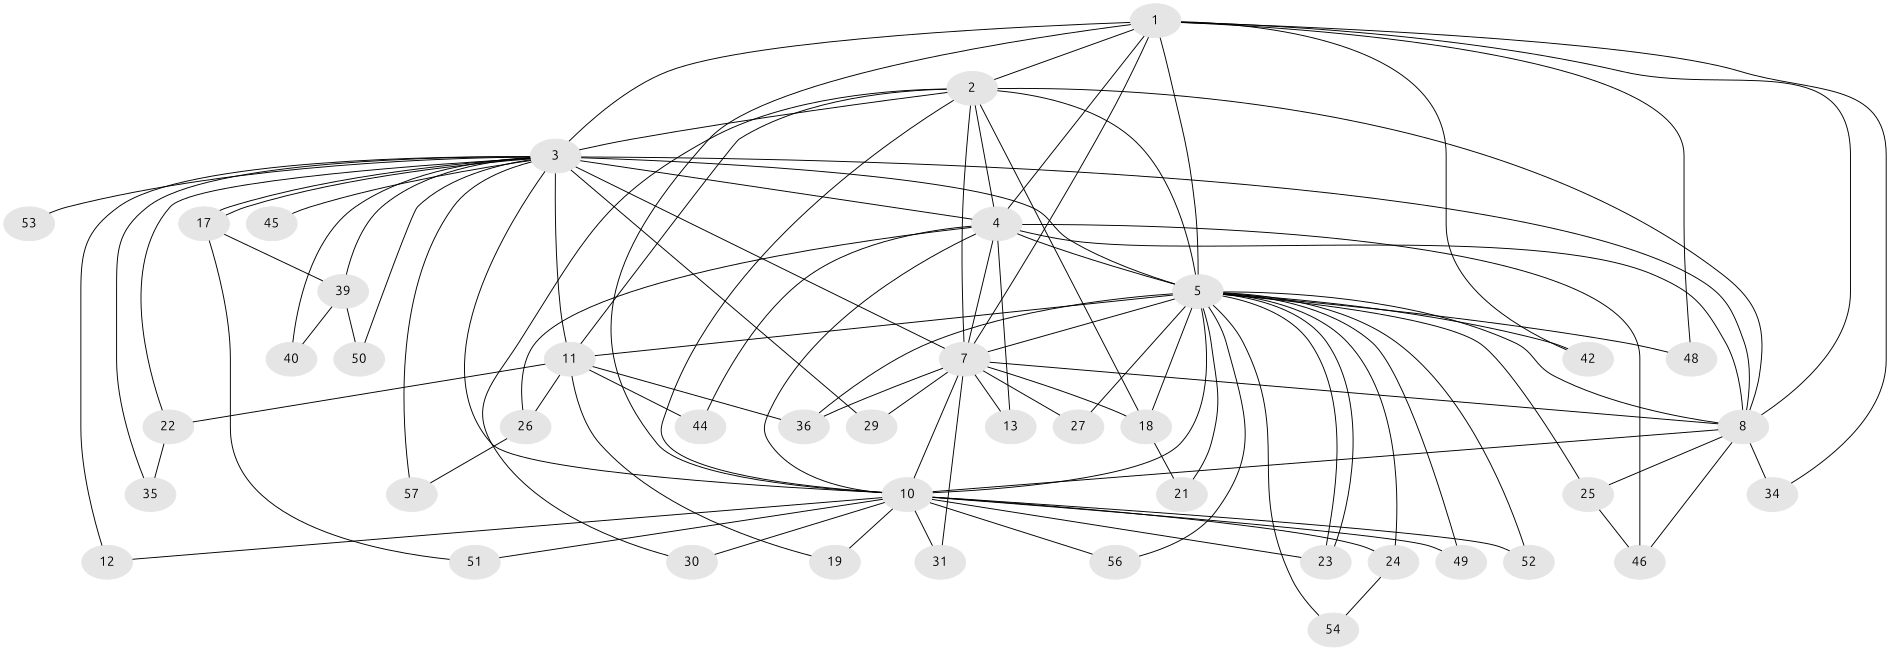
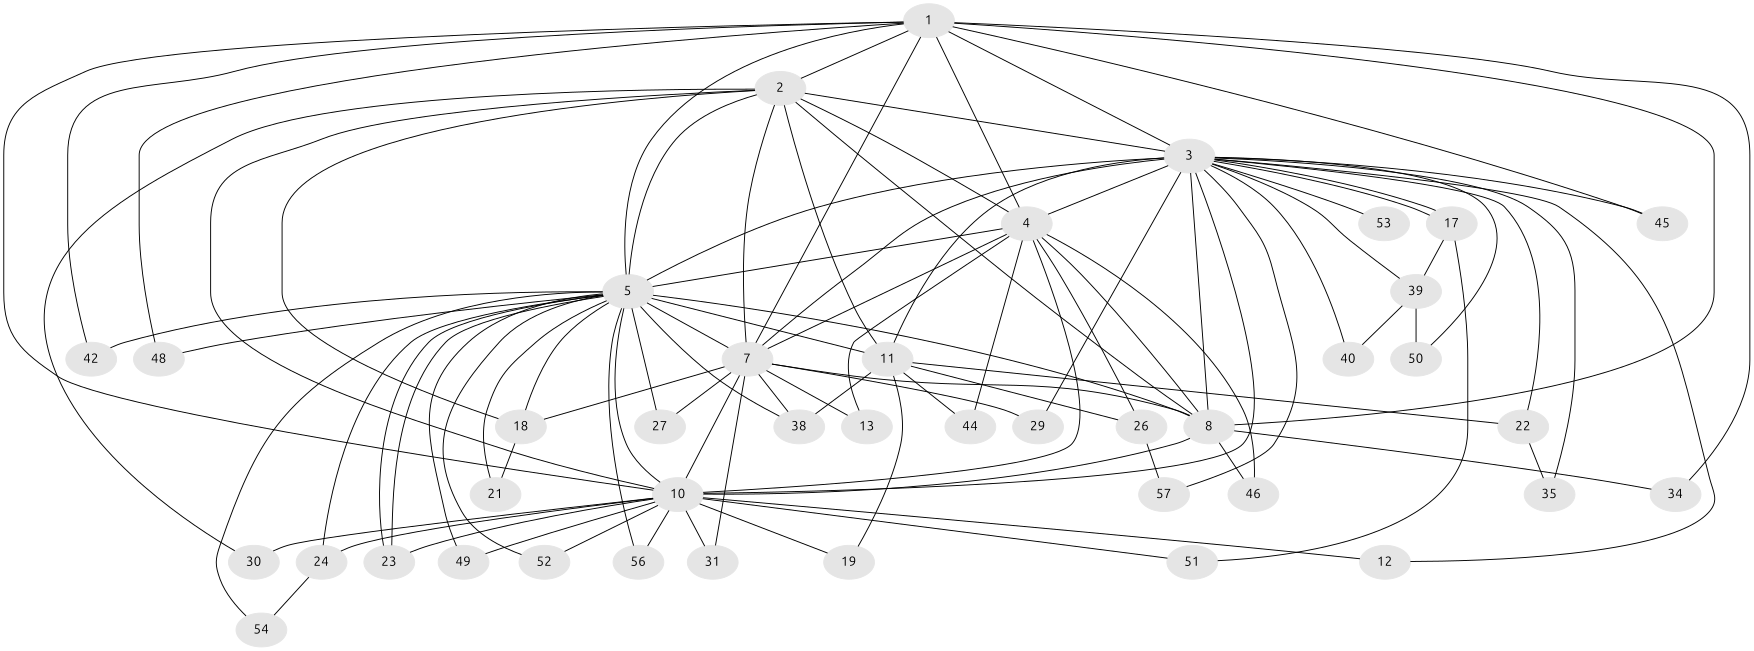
edge "1" -- "45": added
node "36": label "36" -> "38"
node "25": removed
